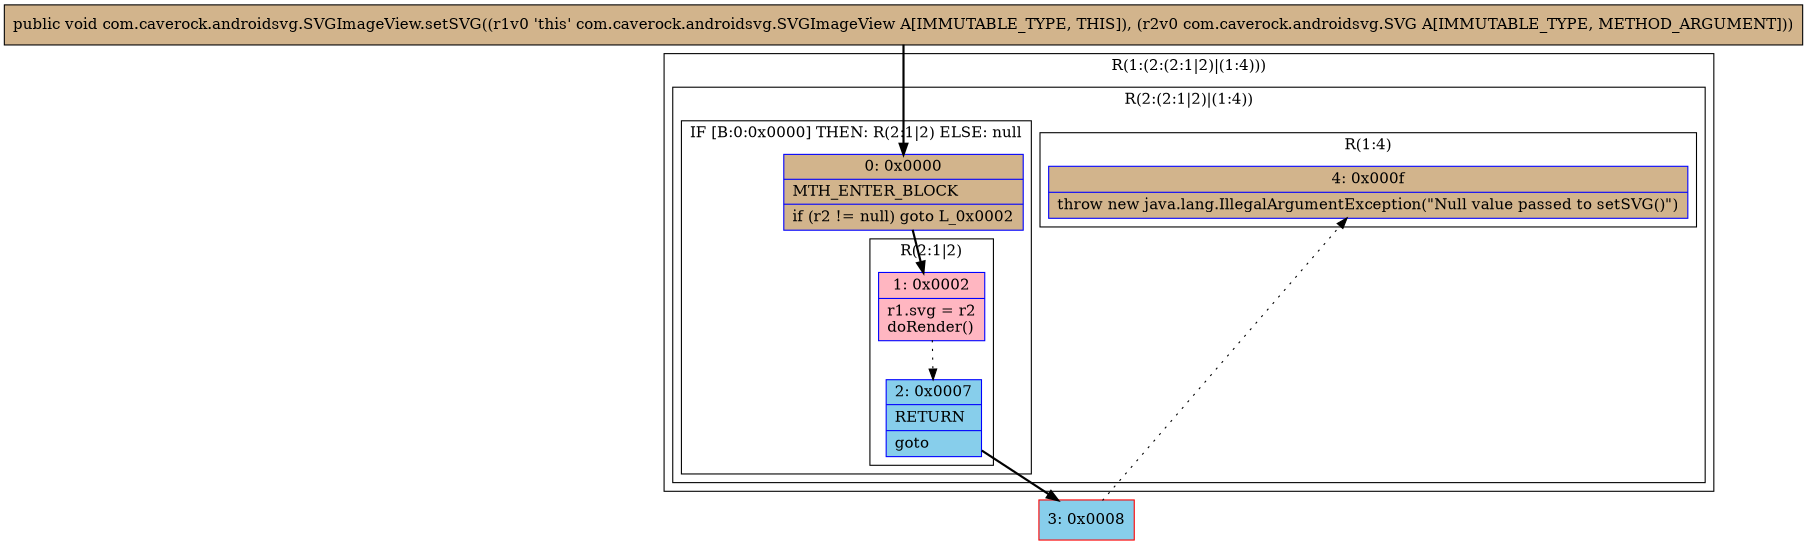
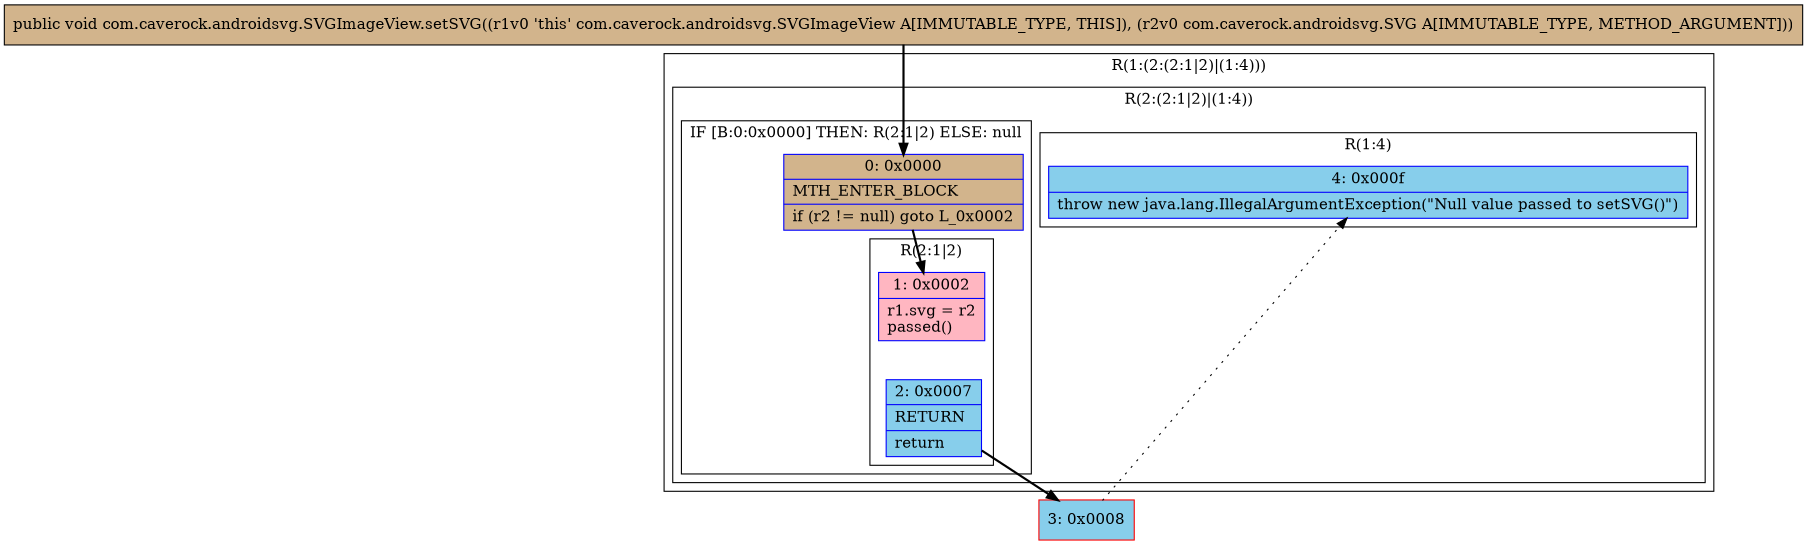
node "4: 0x000f": fillcolor tan -> skyblue
node "1: 0x0002": text "doRender()" -> "passed()"
edge "1: 0x0002" -> "2: 0x0007": removed
node "2: 0x0007": text "goto" -> "return"
